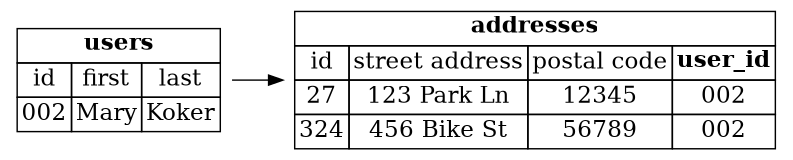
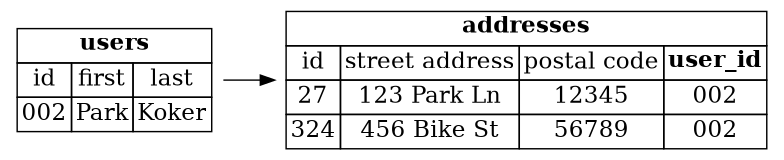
node "users": text "Mary" -> "Park"
